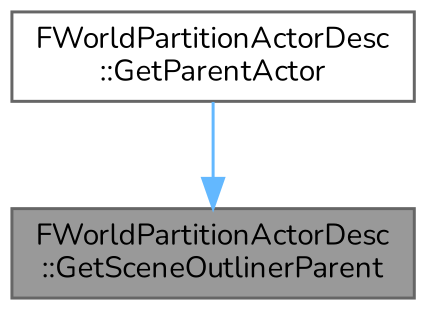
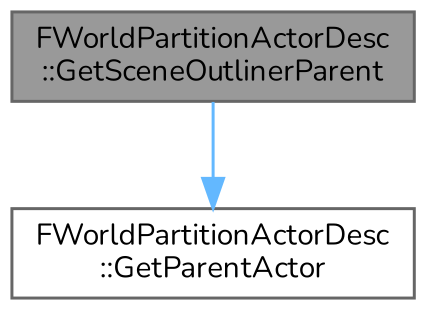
edge "FWorldPartitionActorDesc ::GetParentActor" -> "FWorldPartitionActorDesc ::GetSceneOutlinerParent": reversed
